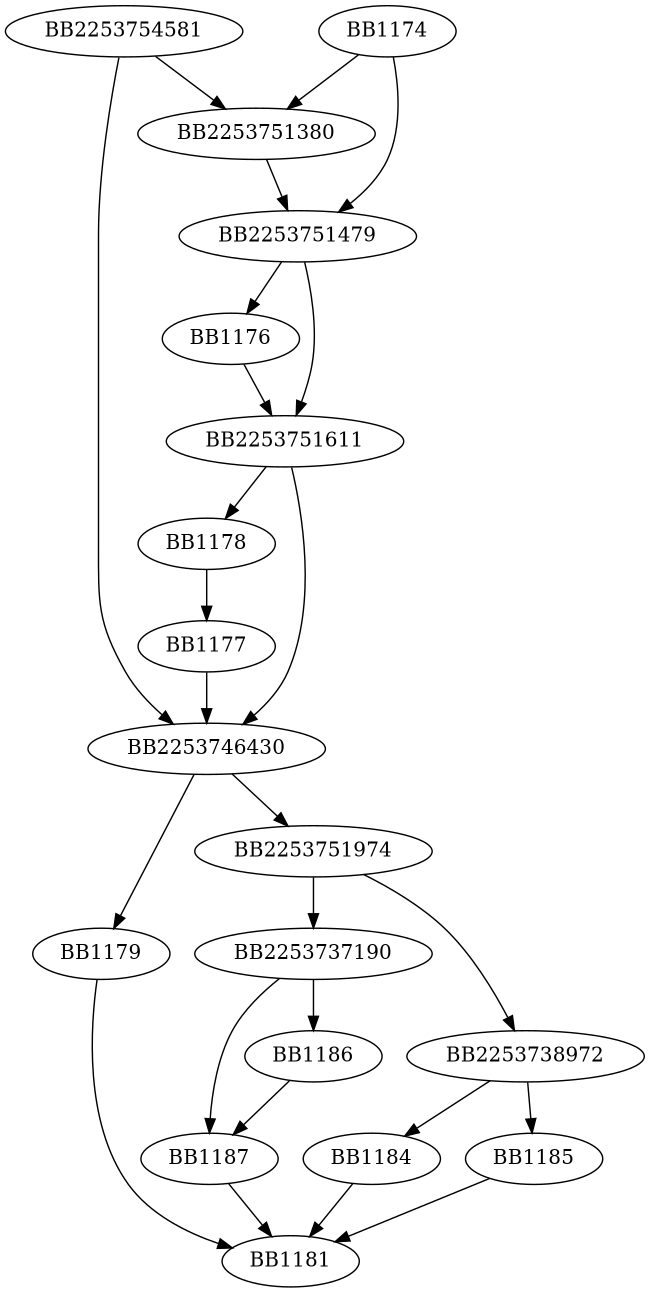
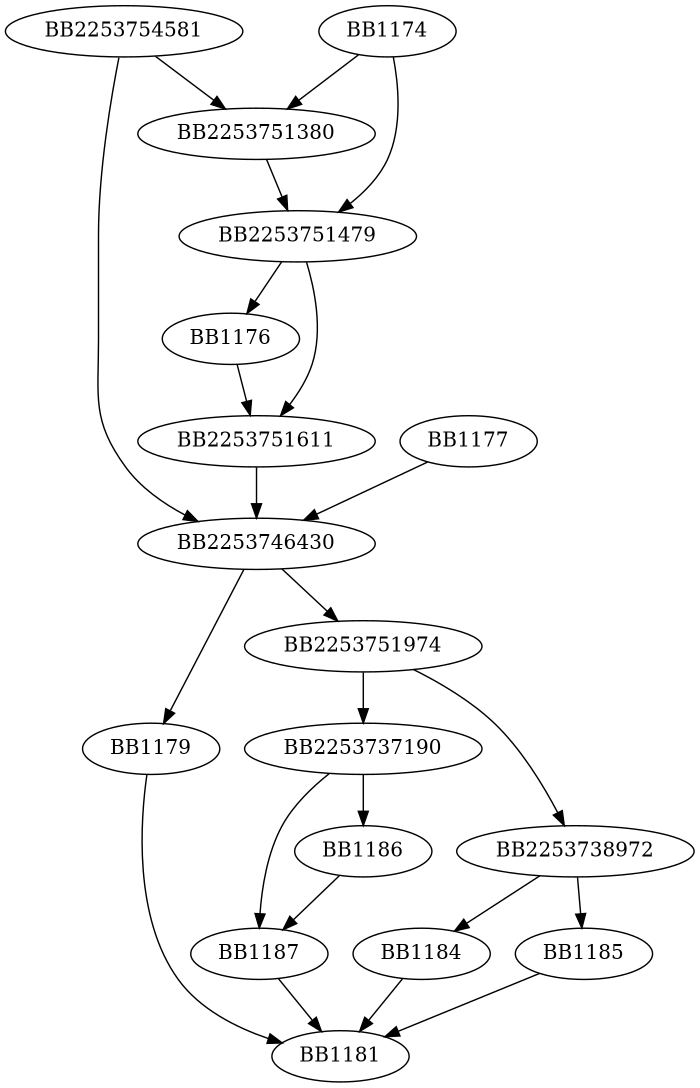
node "BB1178": removed
